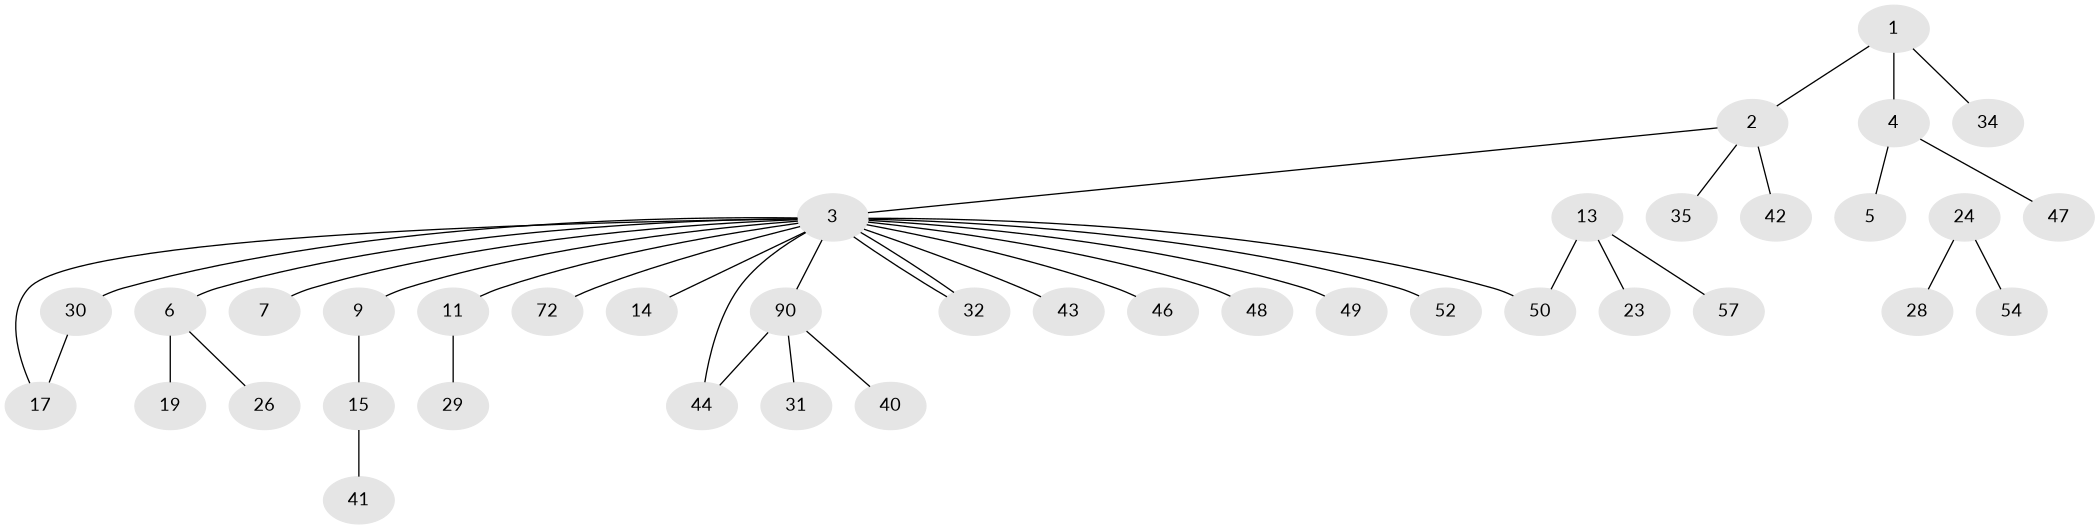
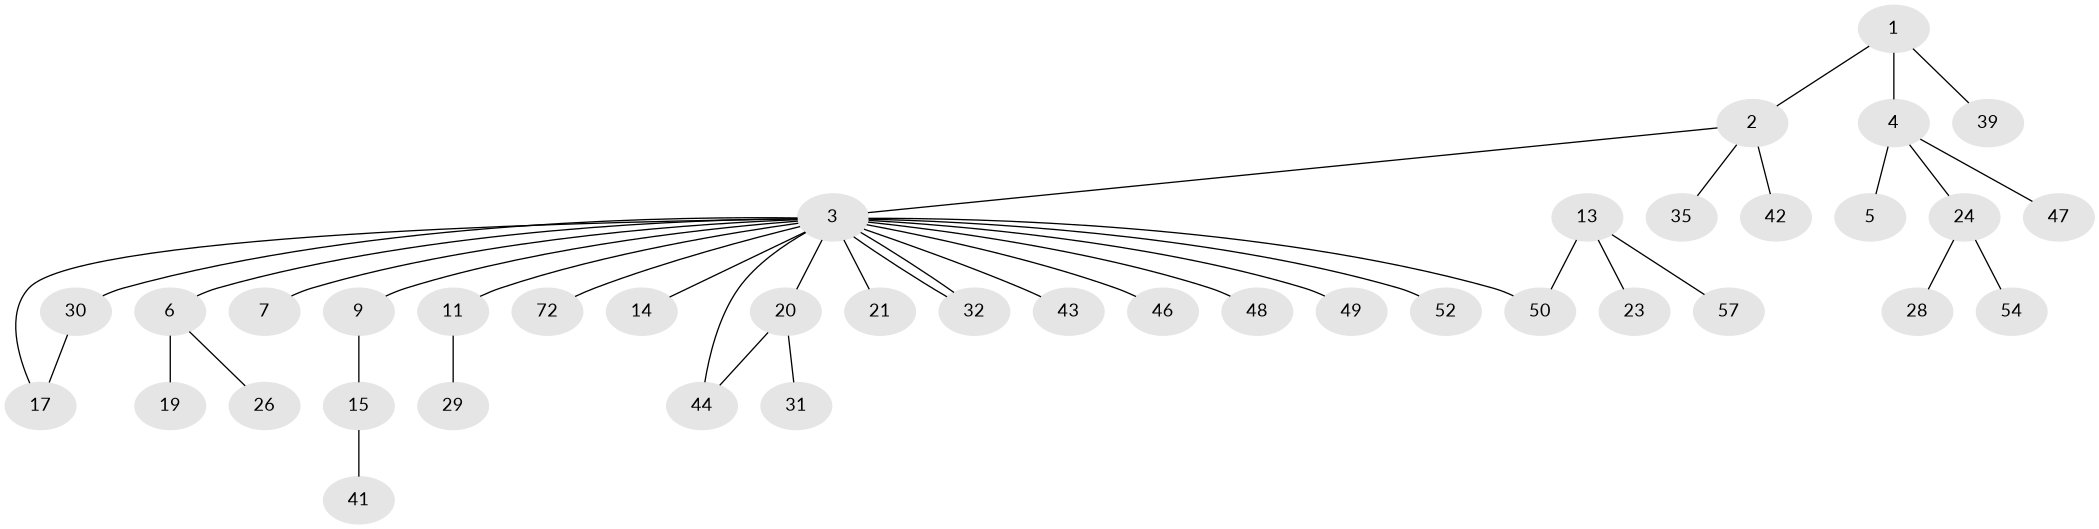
node "34": label "34" -> "39"
edge "4" -- "24": added
node "90": label "90" -> "20"
node "21": added
node "40": removed
